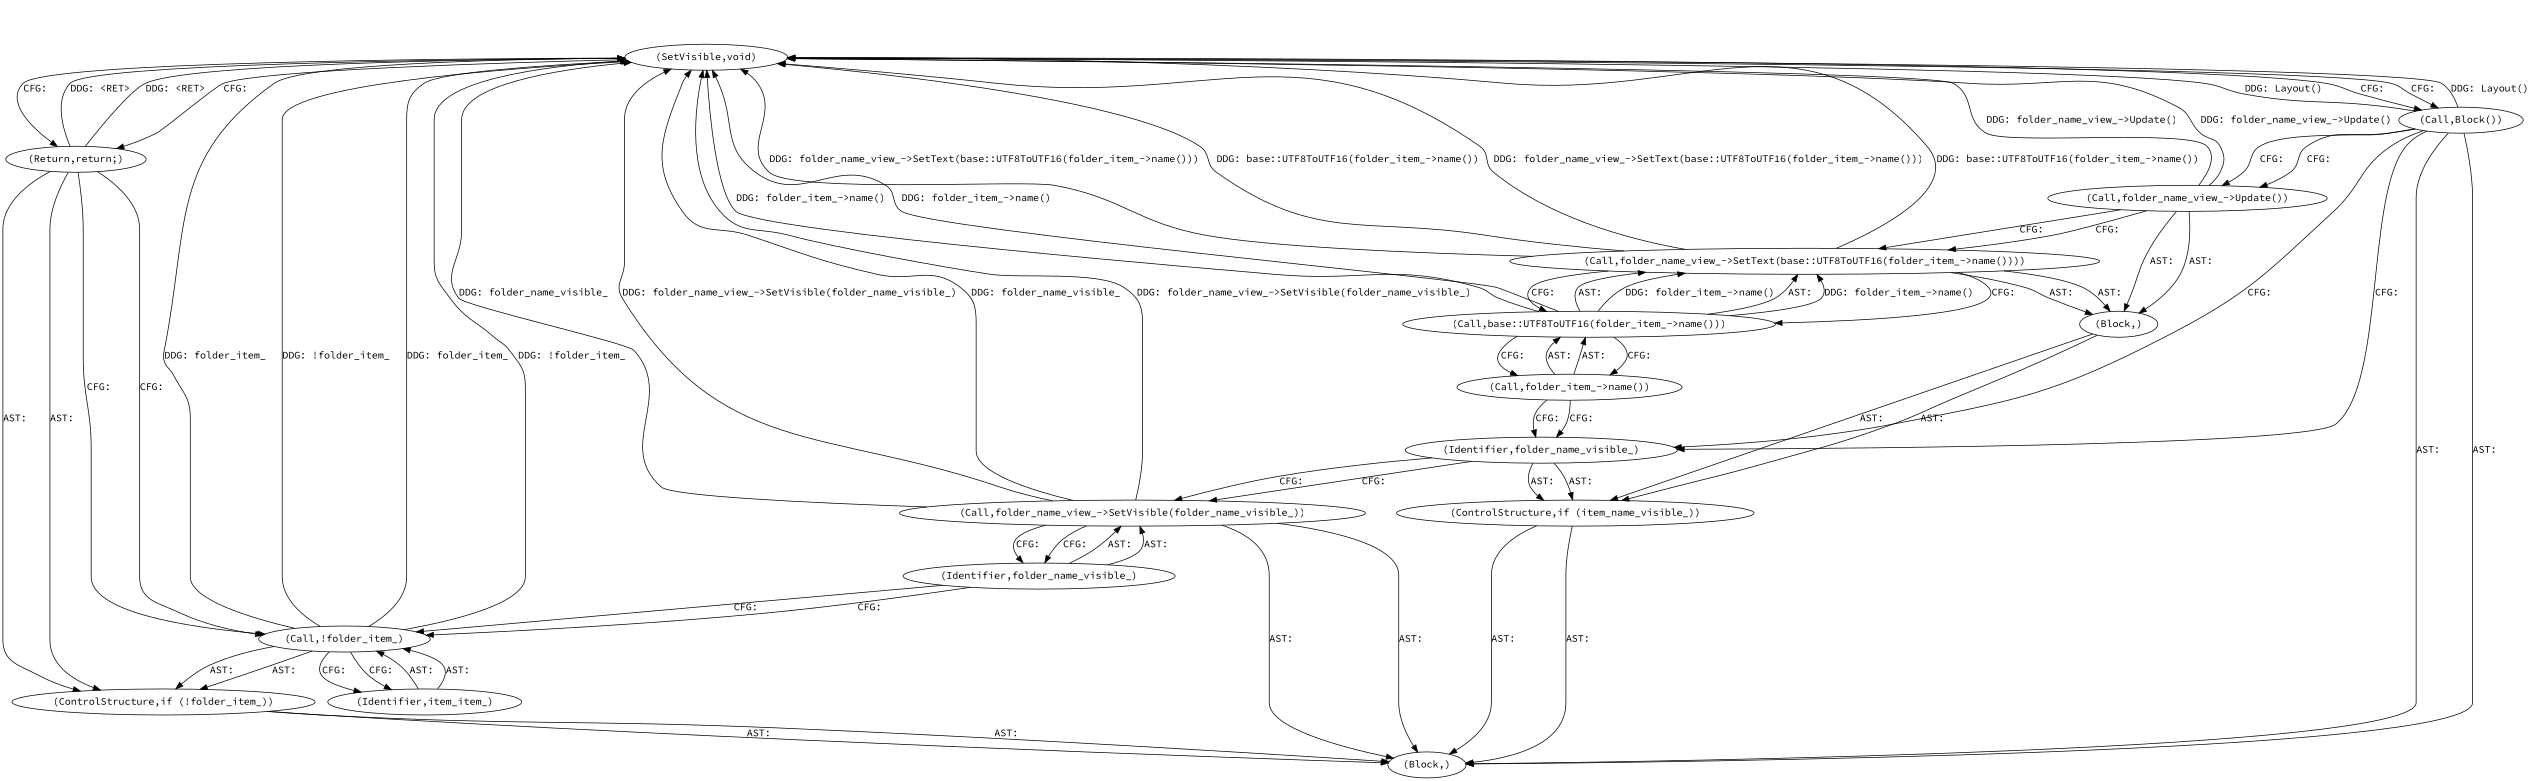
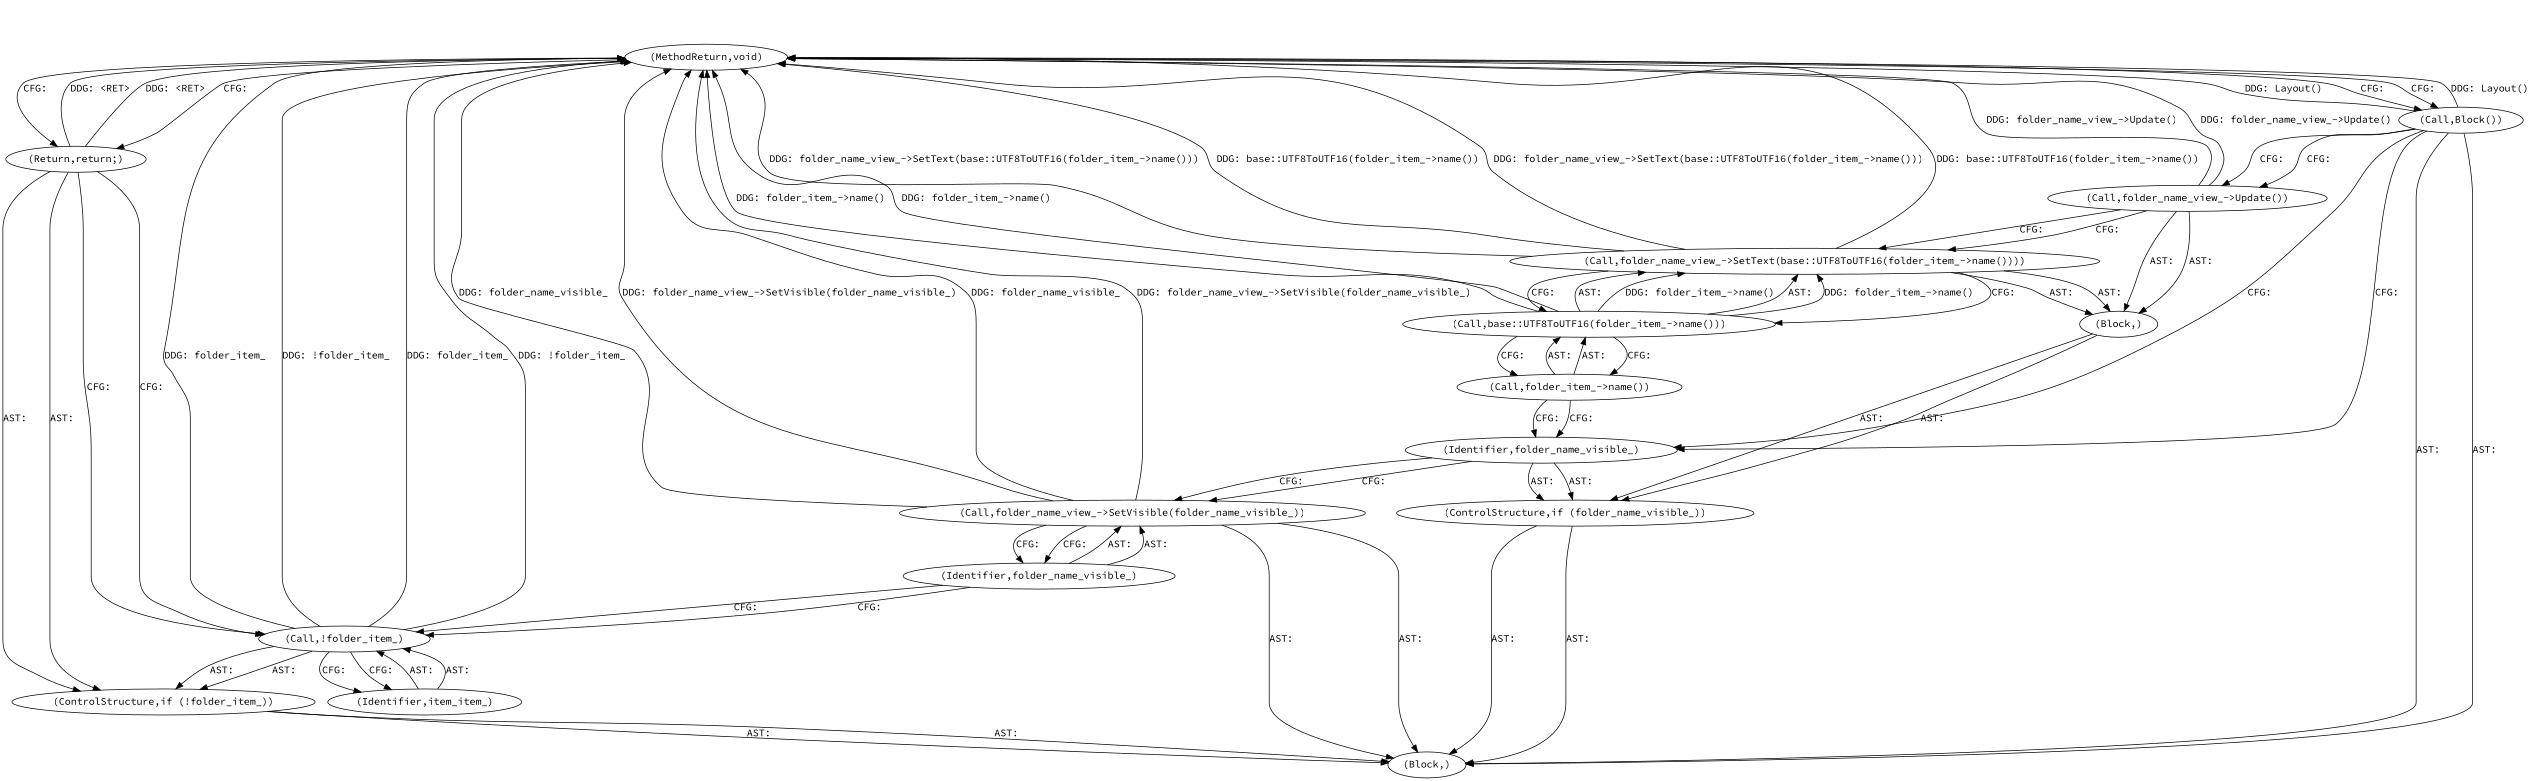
node "(SetVisible,void)": label "(SetVisible,void)" -> "(MethodReturn,void)"
node "(ControlStructure,if (item_name_visible_))": label "(ControlStructure,if (item_name_visible_))" -> "(ControlStructure,if (folder_name_visible_))"
